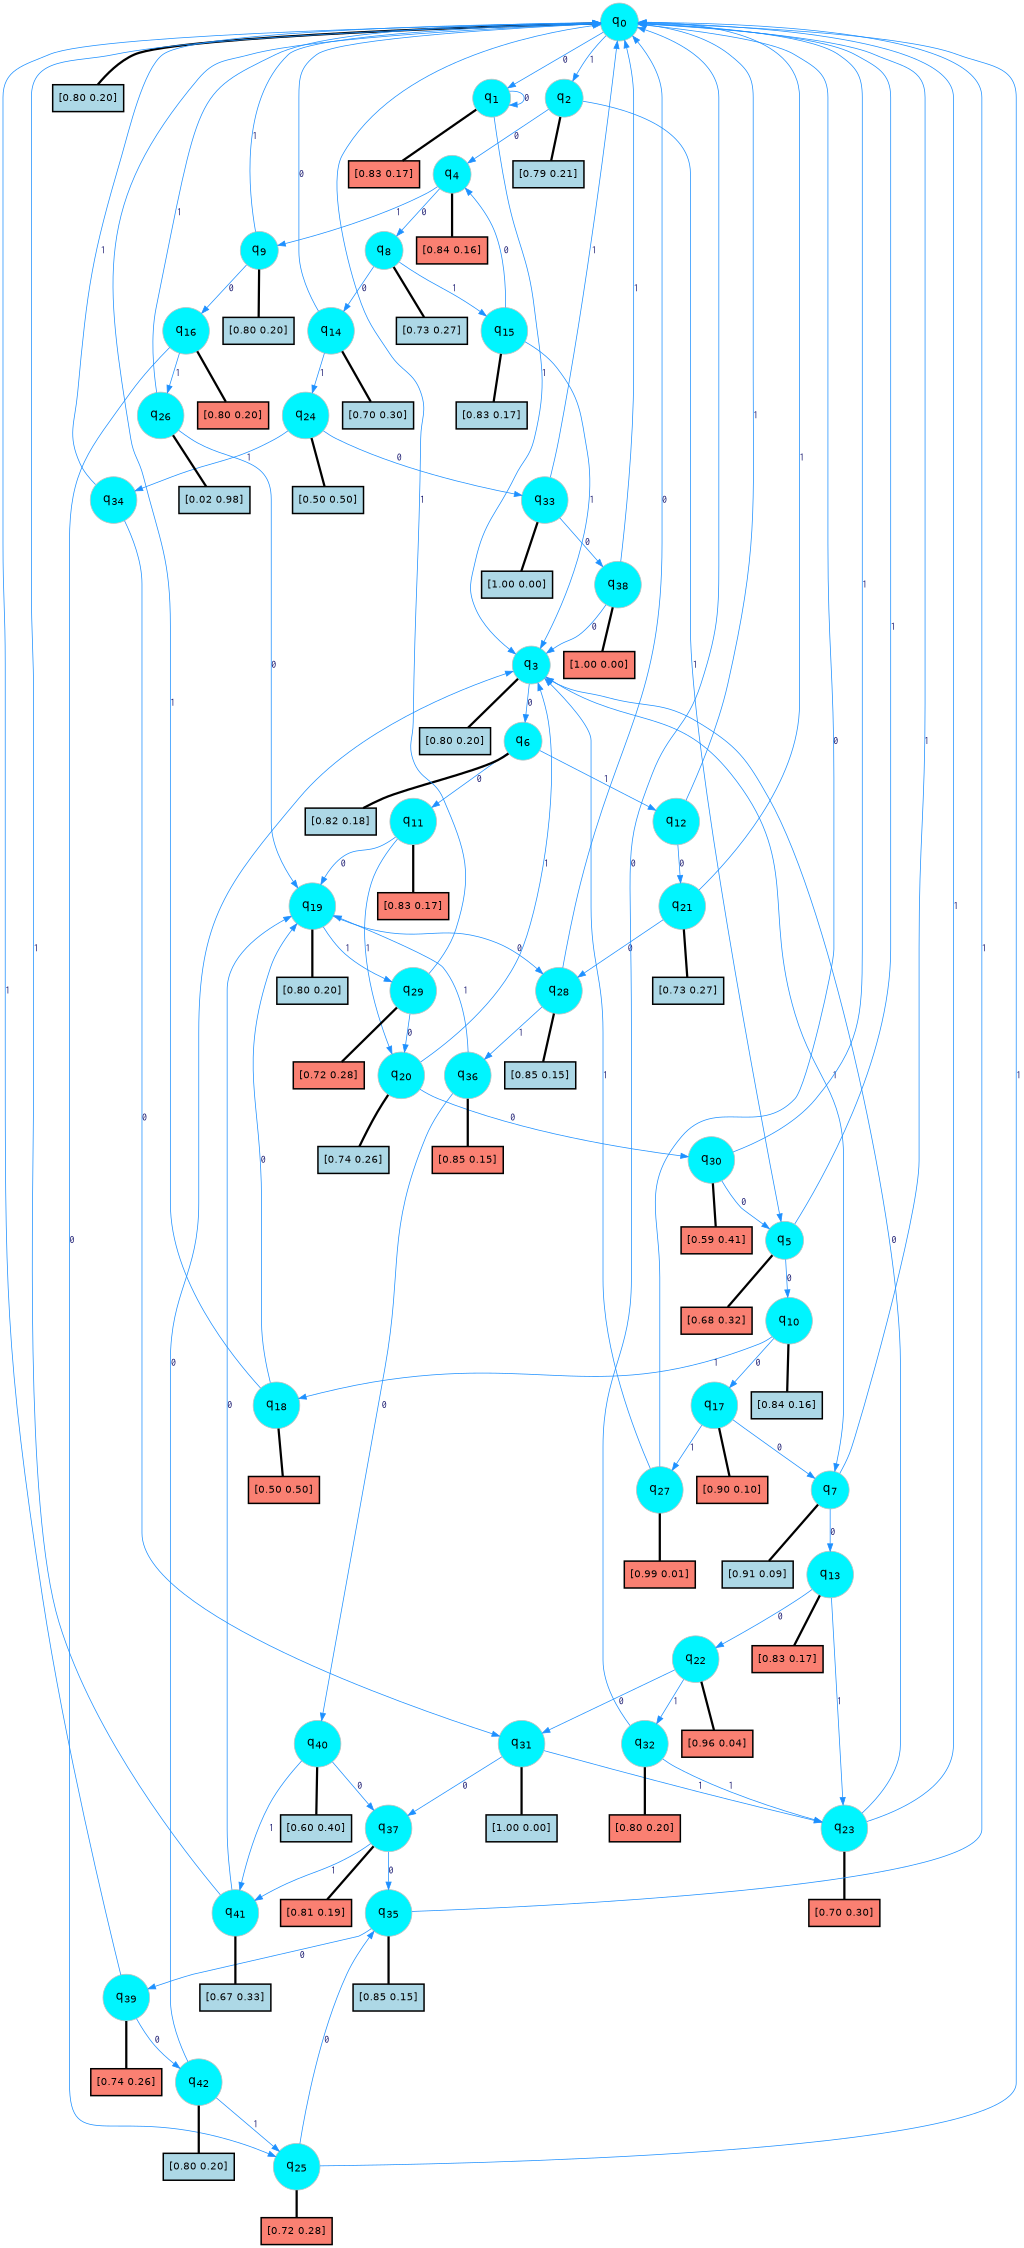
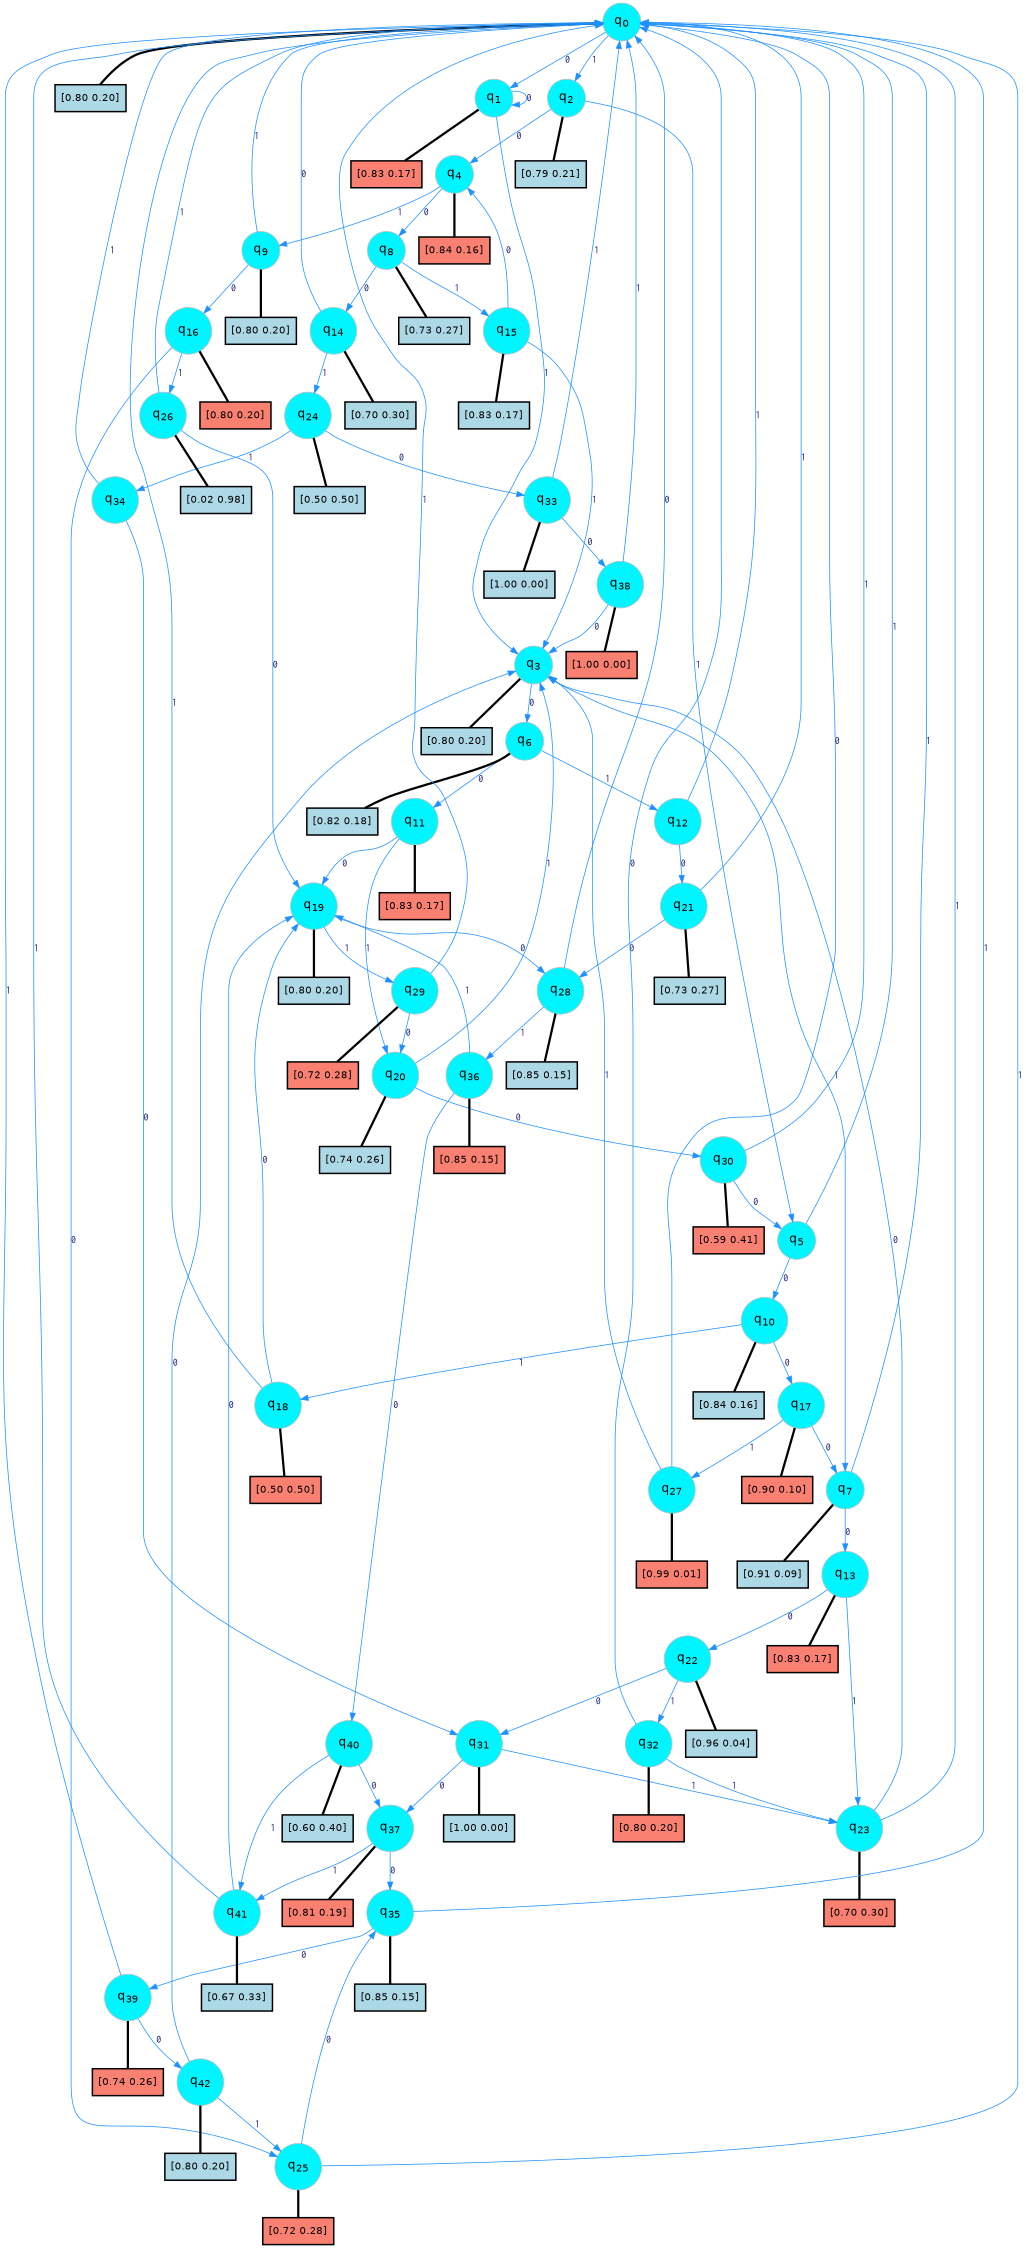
node "[0.68 0.32]": removed
node "[0.96 0.04]": fillcolor salmon -> lightblue
